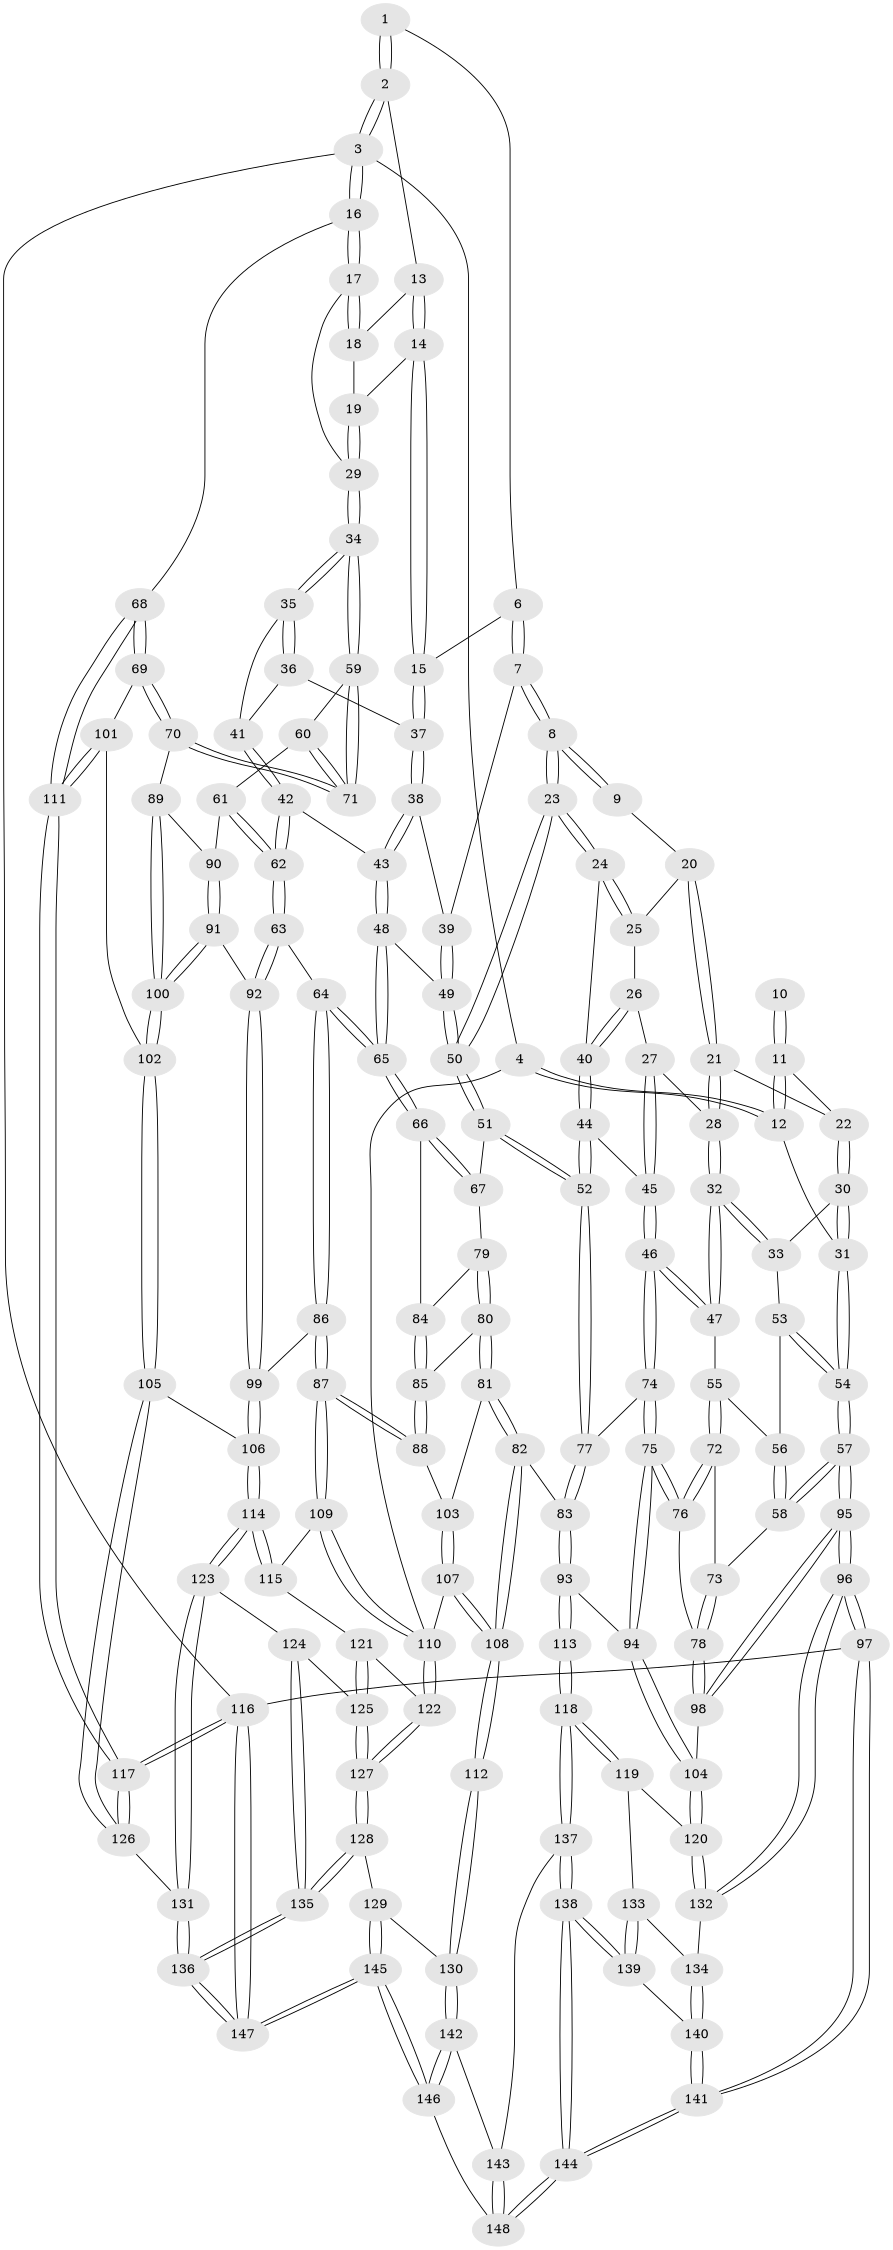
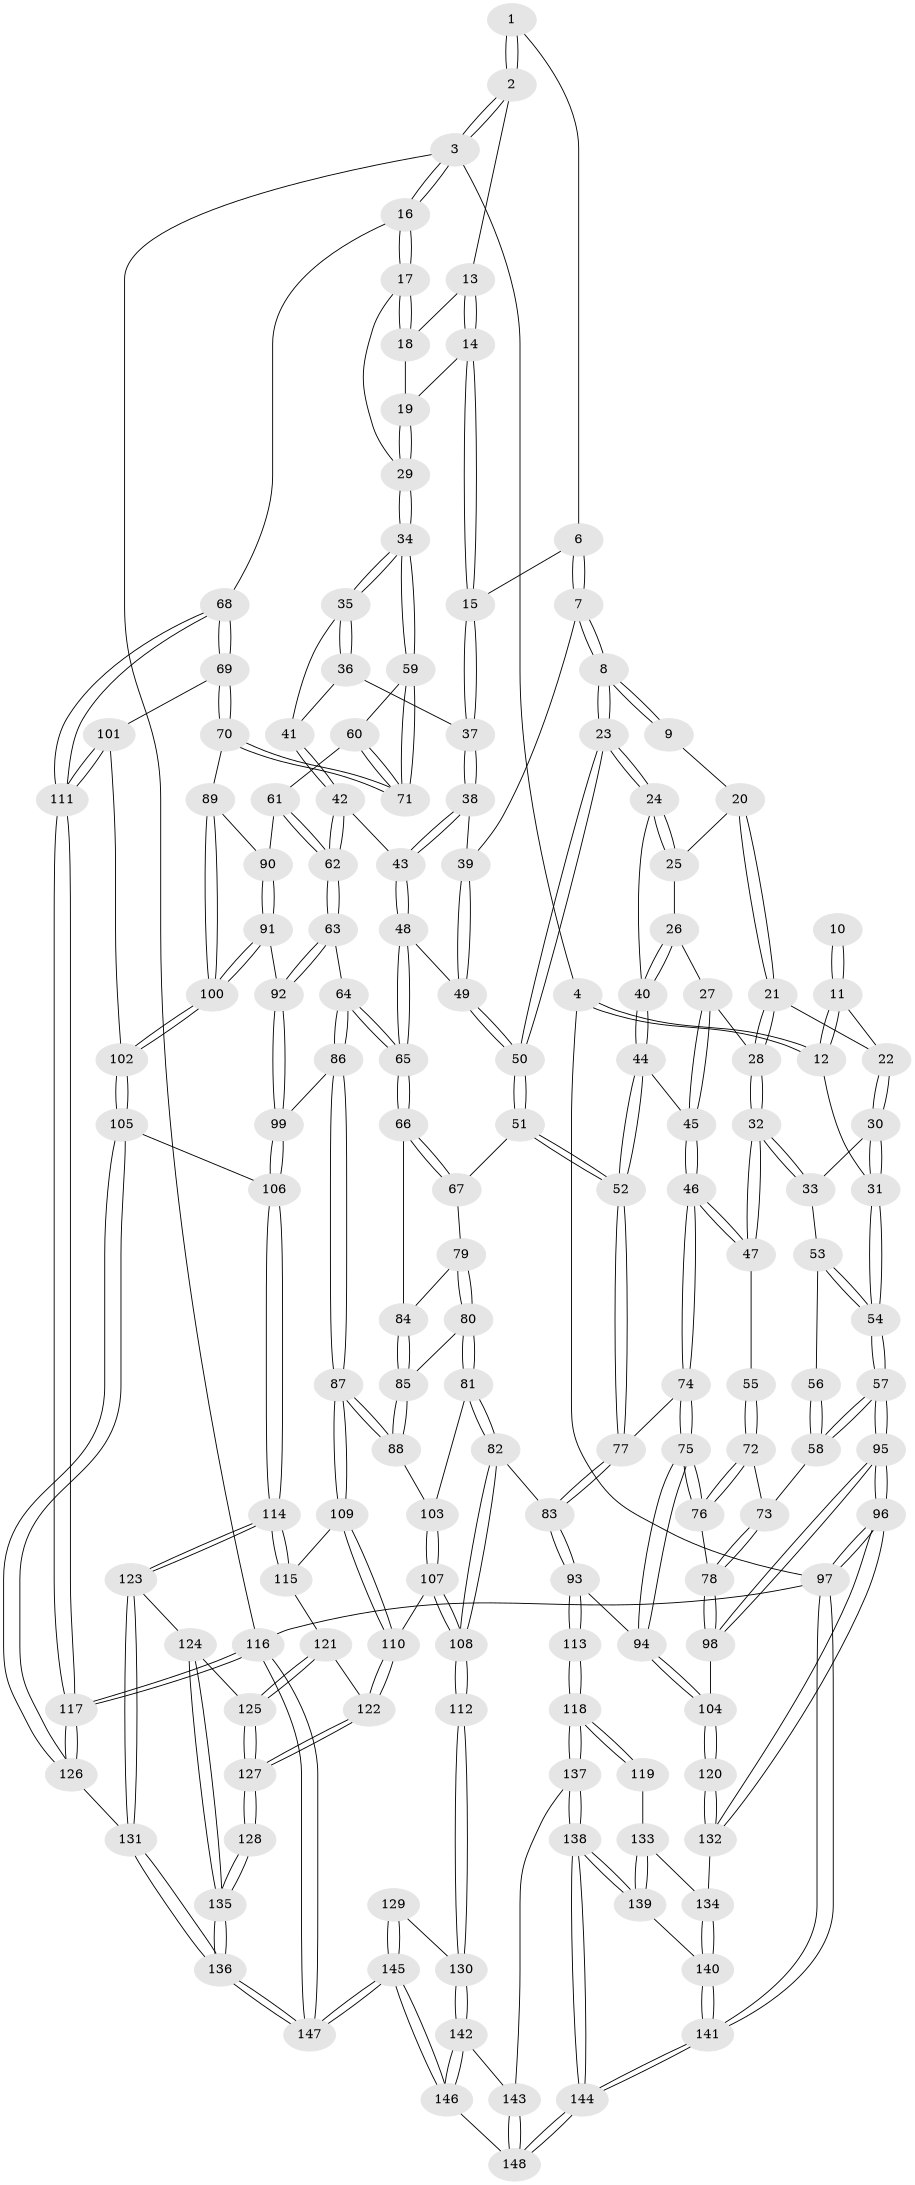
edge "4" -- "110": now "4" -- "97"
edge "55" -- "56": removed
edge "119" -- "120": removed
edge "128" -- "129": removed
